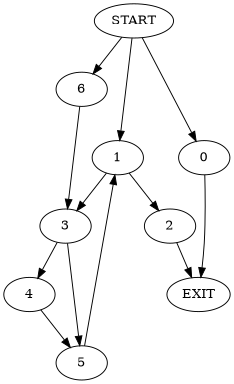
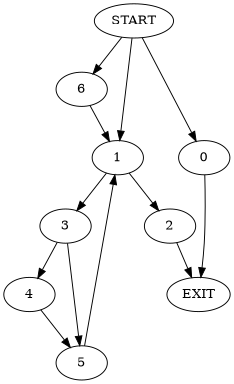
edge "6" -> "3": now "6" -> "1"
